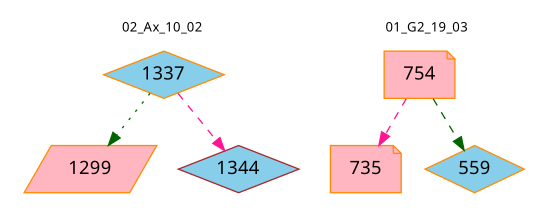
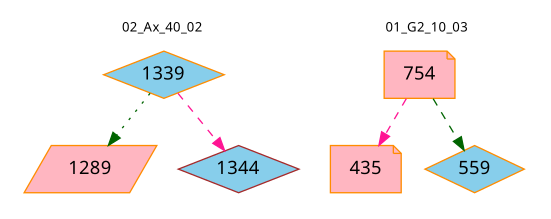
cluster "02_Ax_10_02": label "02_Ax_10_02" -> "02_Ax_40_02"
cluster "01_G2_19_03": label "01_G2_19_03" -> "01_G2_10_03"
node "1337": label "1337" -> "1339"
node "1299": label "1299" -> "1289"
node "735": label "735" -> "435"
